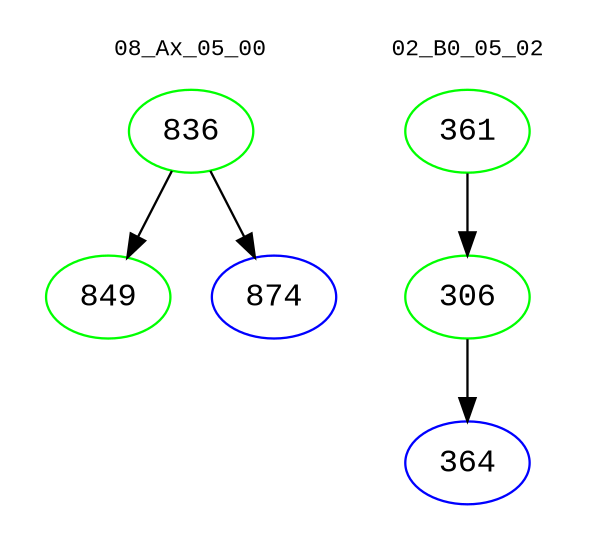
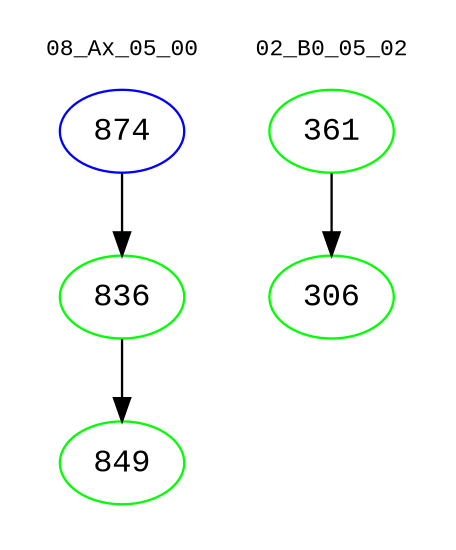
edge "836" -> "874": reversed
node "364": removed
